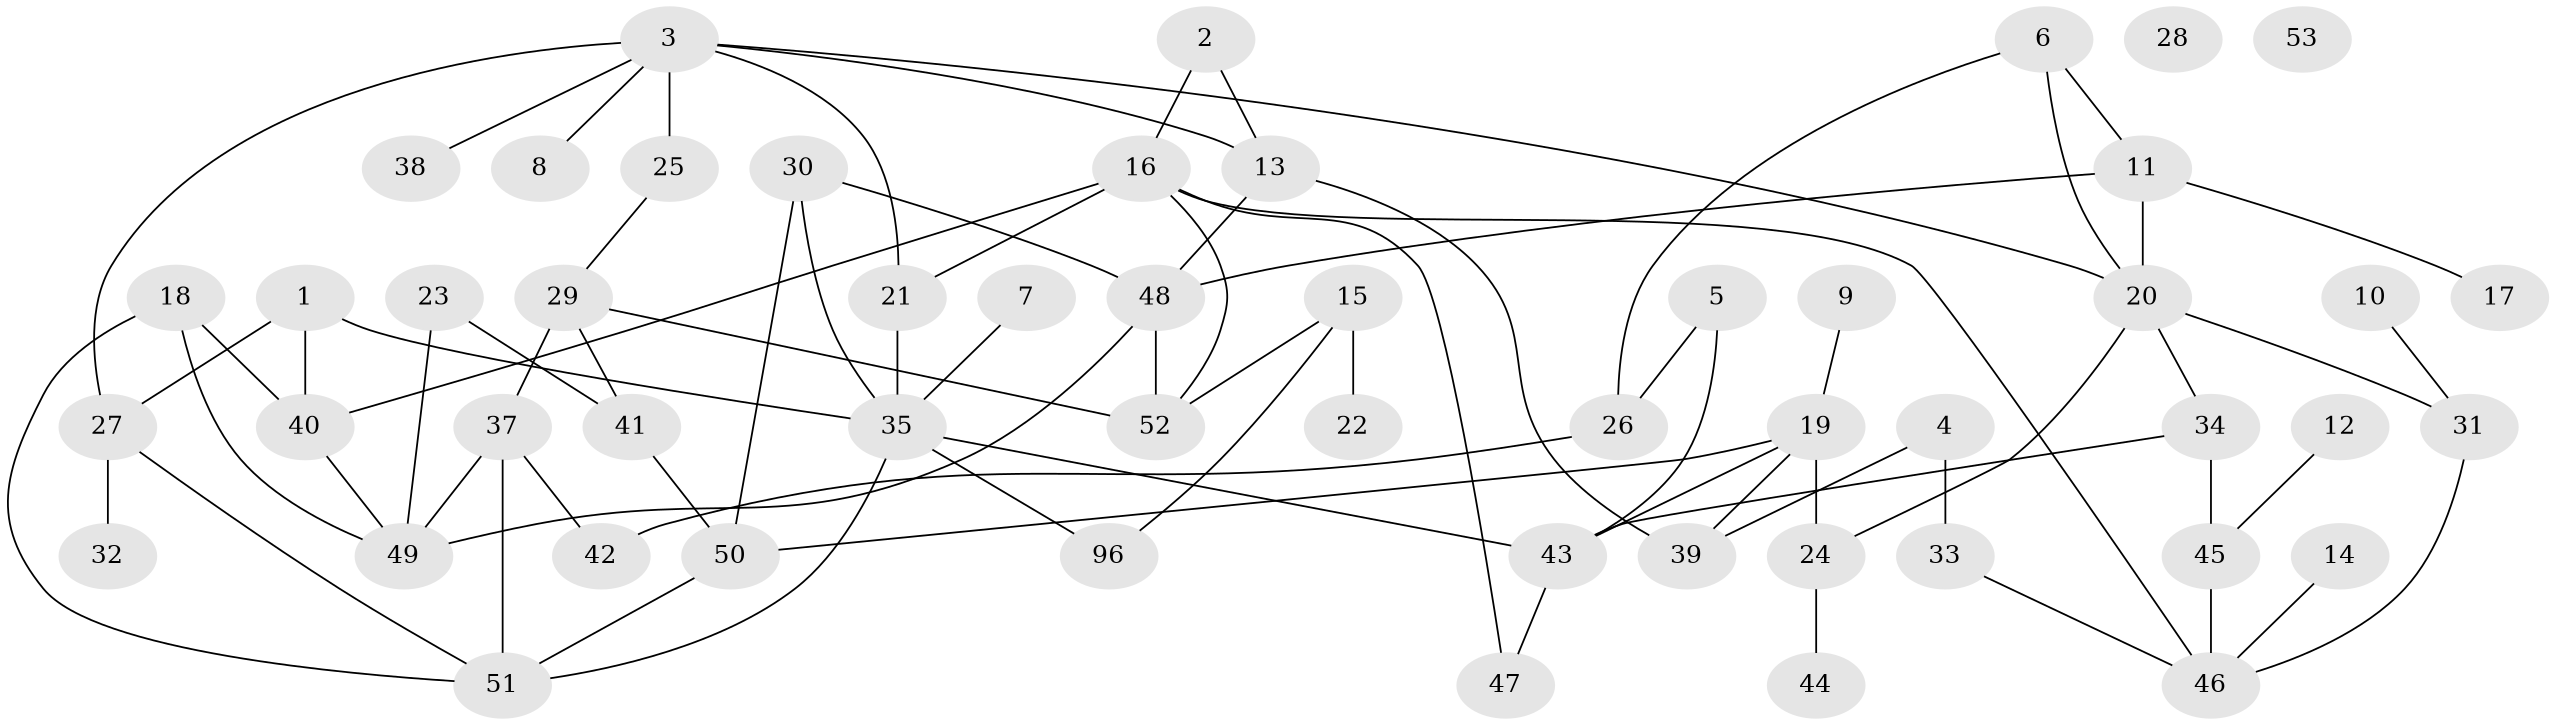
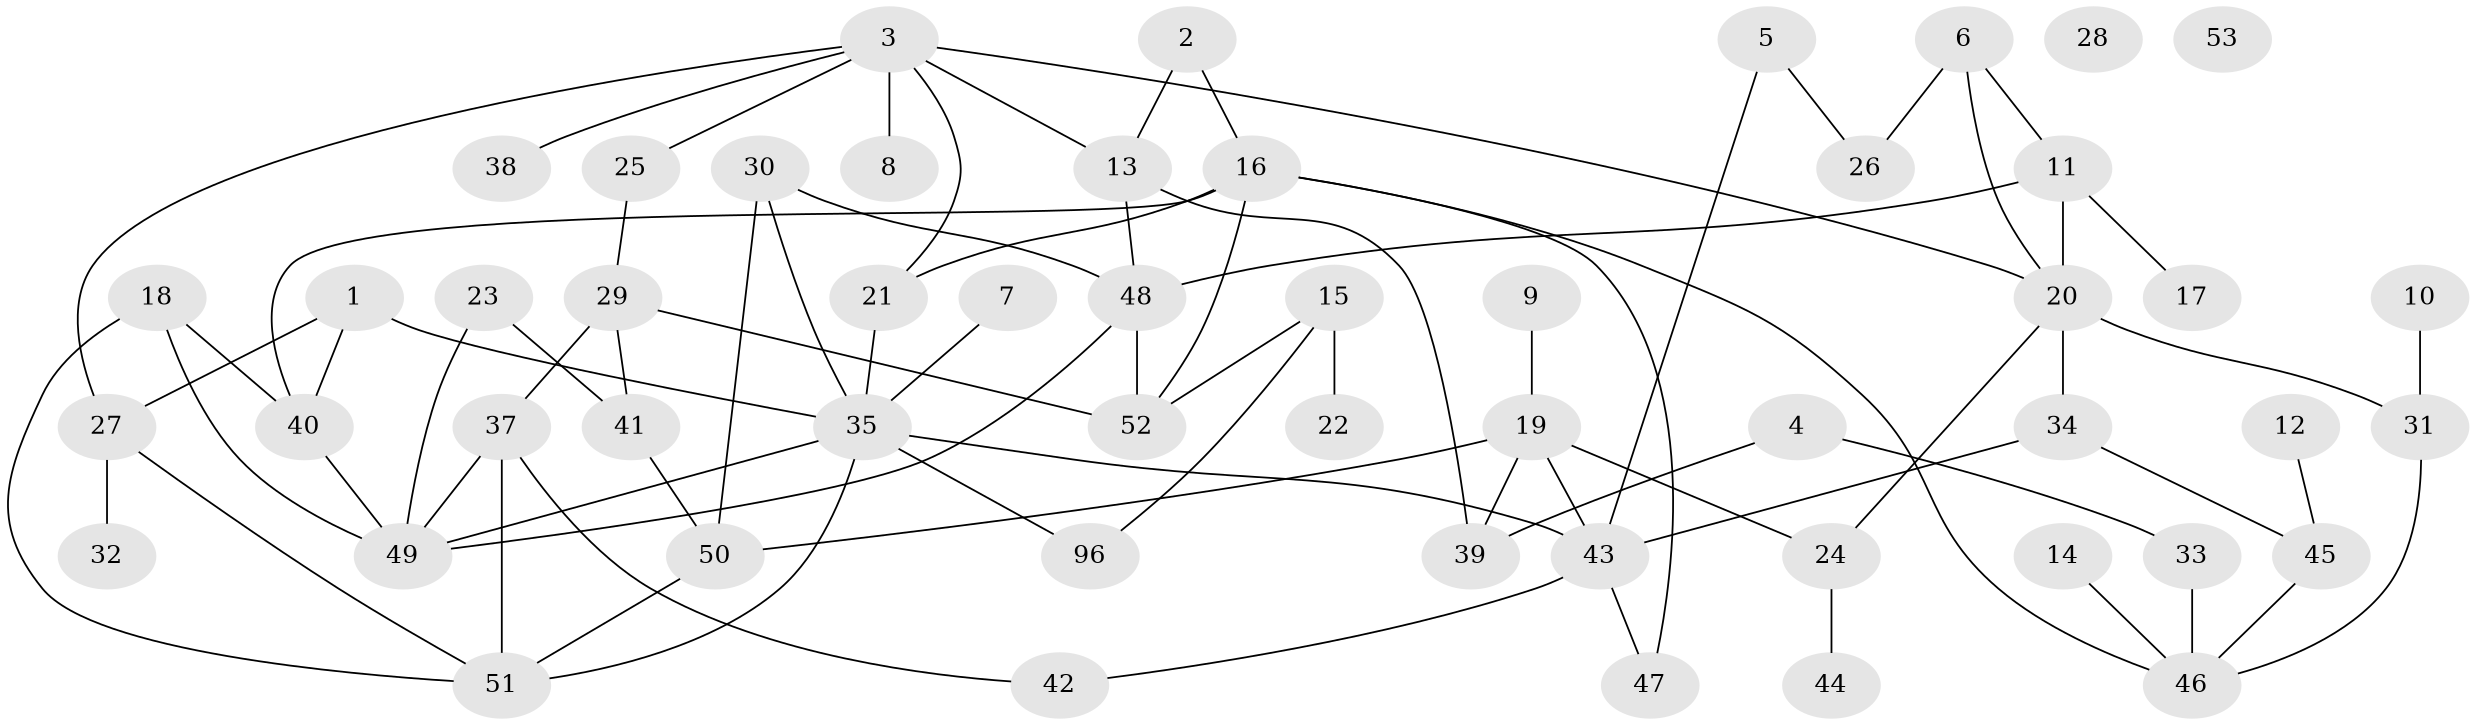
edge "26" -- "42": now "43" -- "42"
edge "35" -- "49": added
